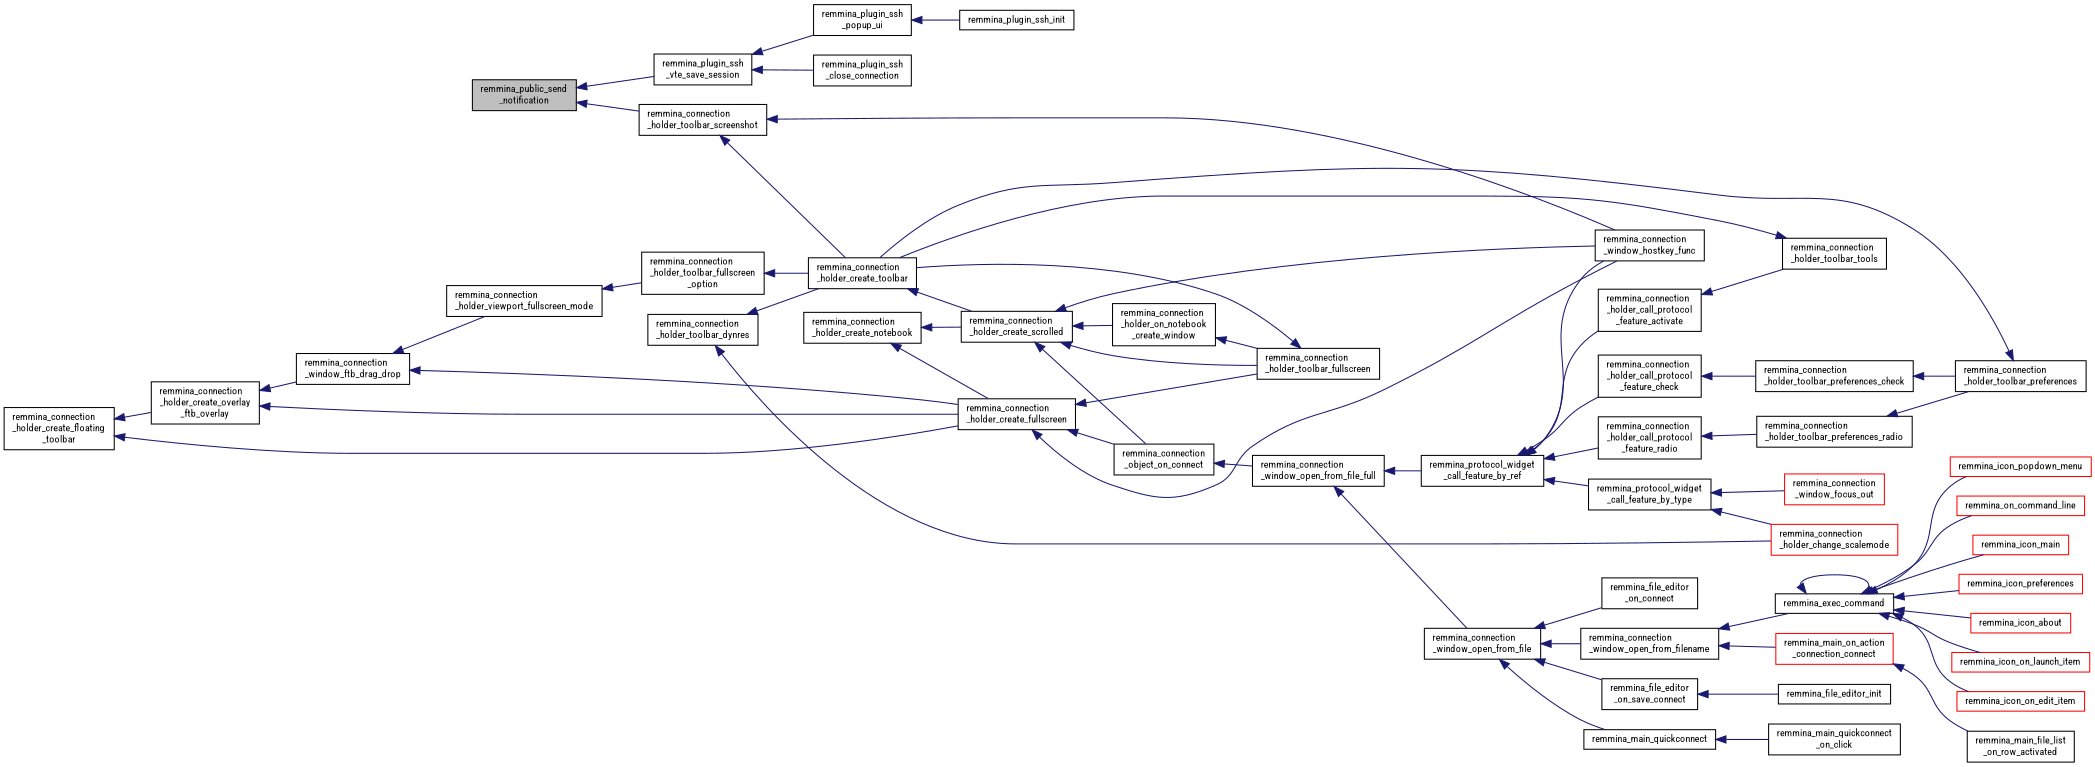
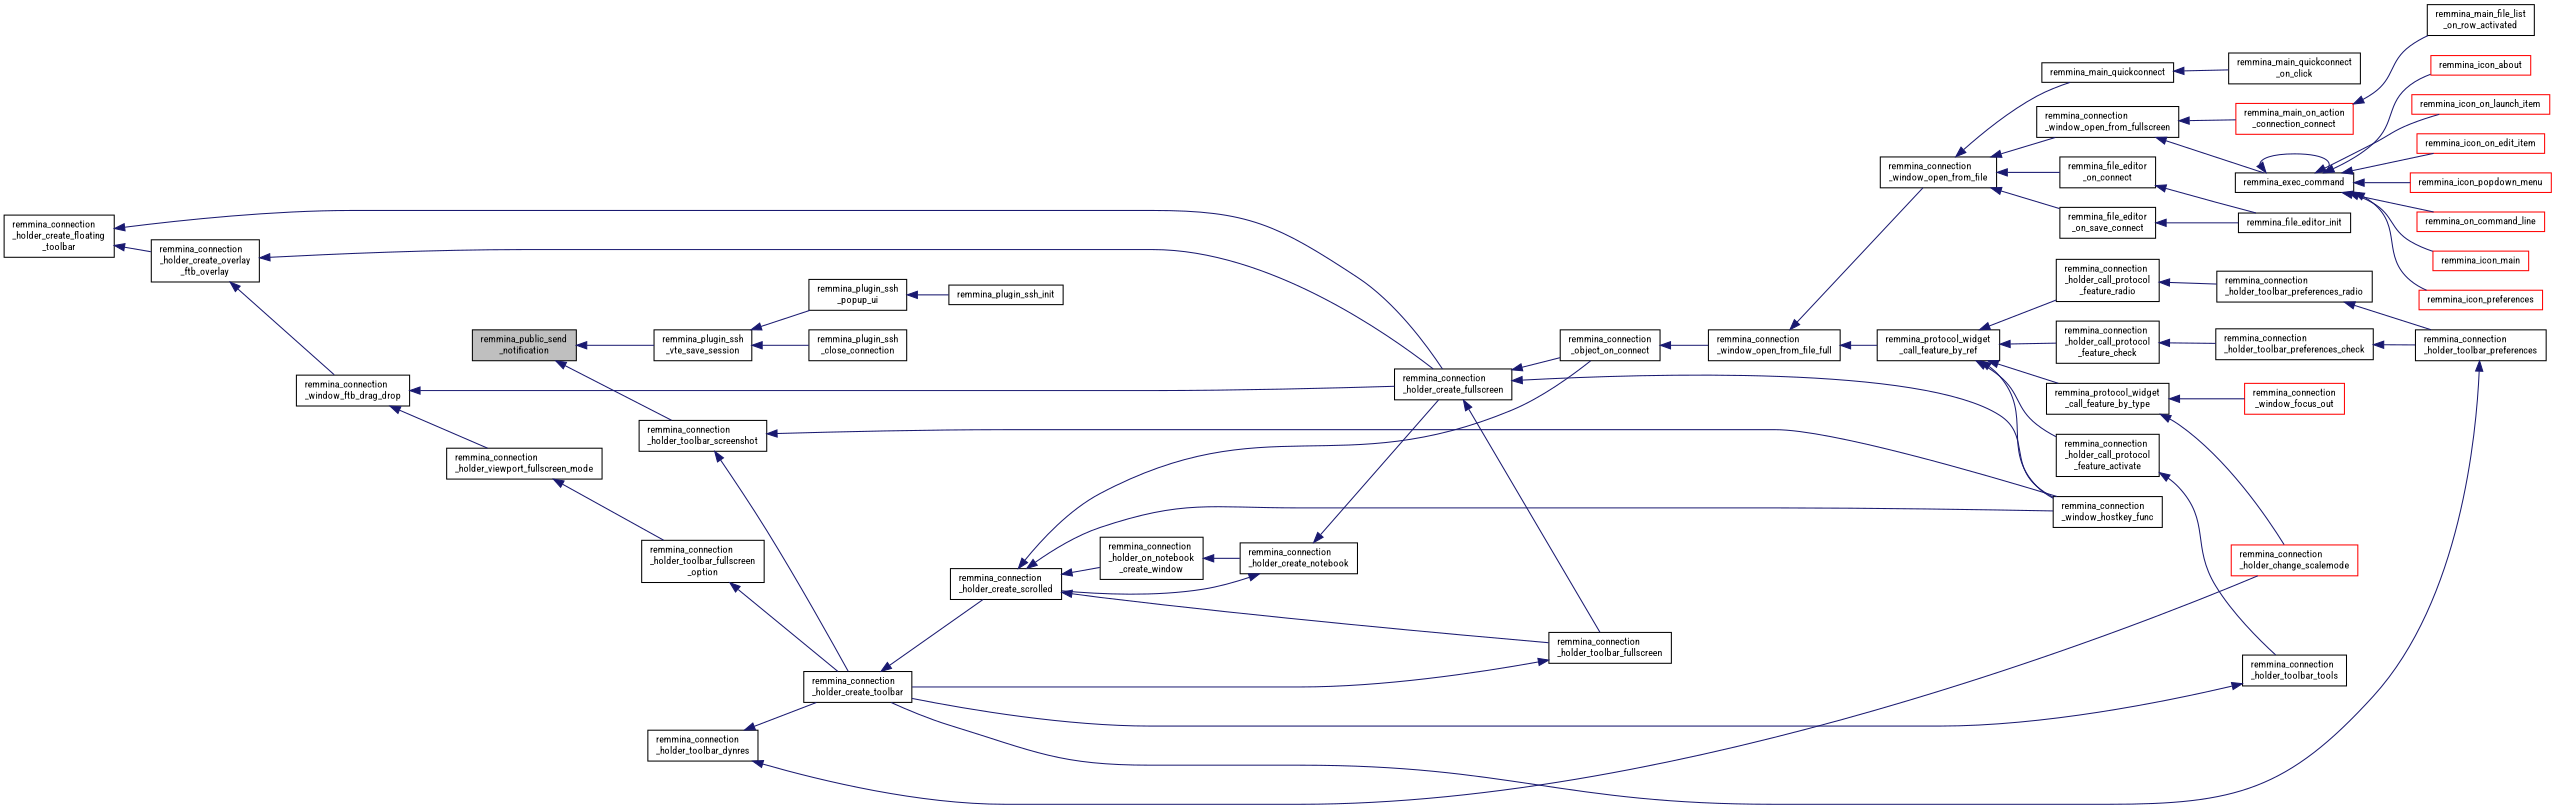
edge "remmina_file_editor_init" -> "remmina_file_editor _on_connect": added
edge "remmina_connection _holder_toolbar_fullscreen" -> "remmina_connection _holder_on_notebook _create_window": now "remmina_connection _holder_create_notebook" -> "remmina_connection _holder_on_notebook _create_window"
node "remmina_connection _window_open_from_filename": label "remmina_connection _window_open_from_filename" -> "remmina_connection _window_open_from_fullscreen"
